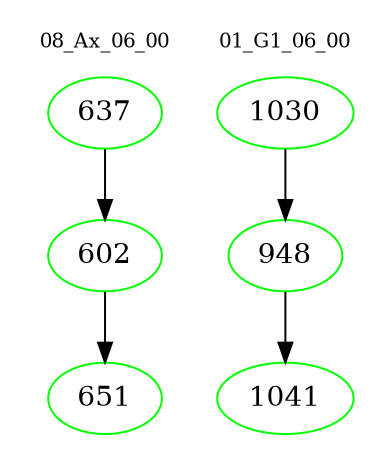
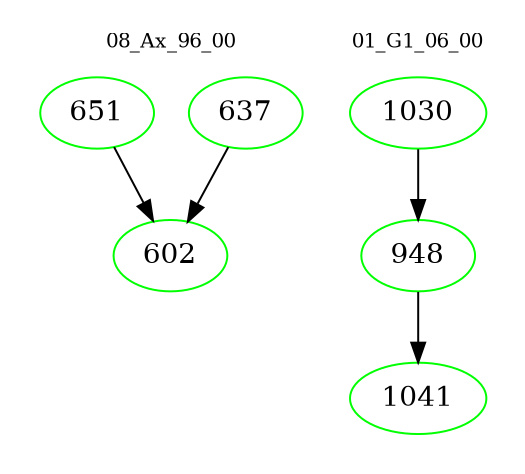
cluster "08_Ax_06_00": label "08_Ax_06_00" -> "08_Ax_96_00"
edge "602" -> "651": reversed
